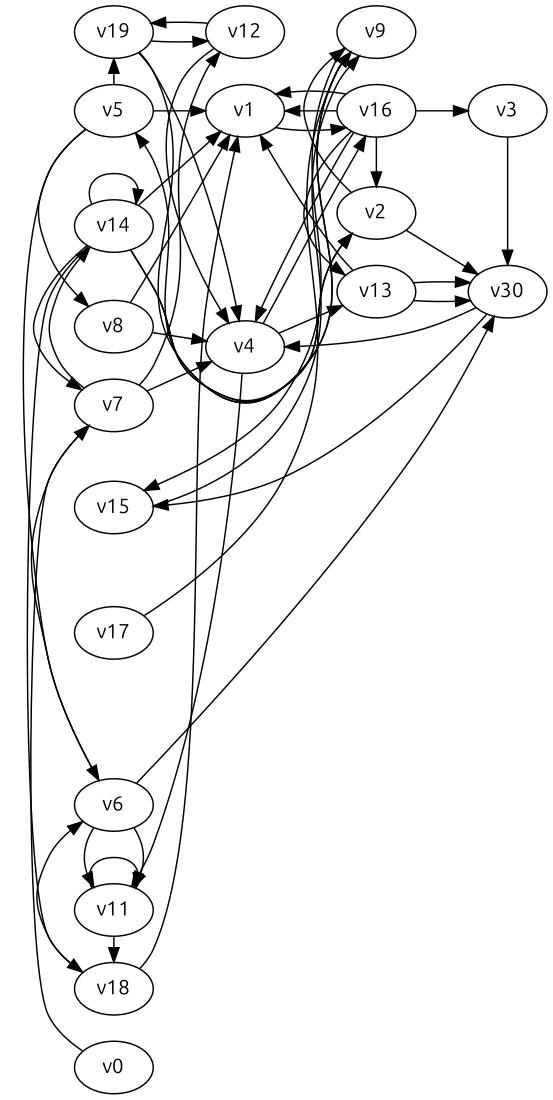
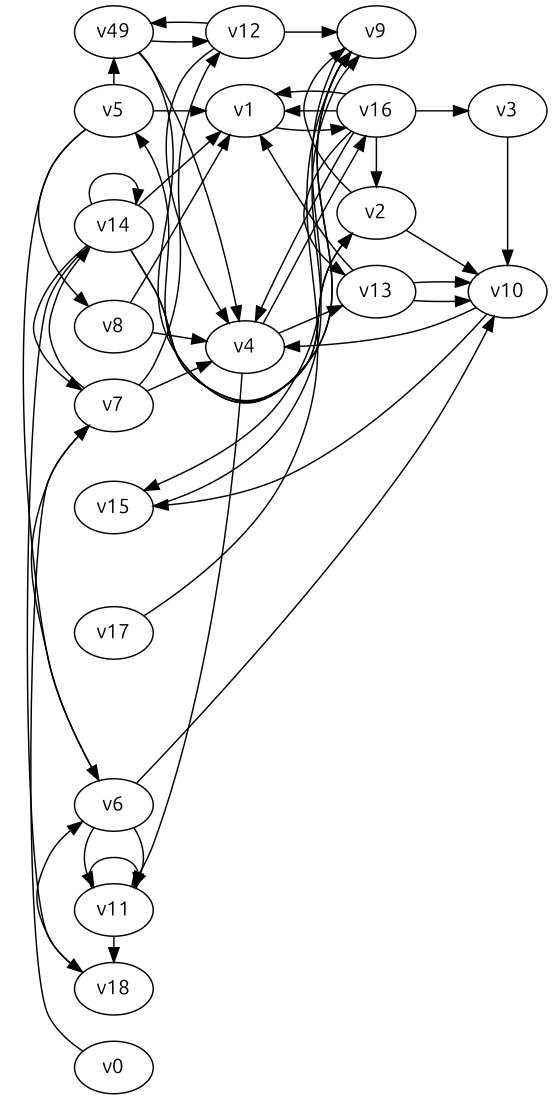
node "v19": label "v19" -> "v49"
edge "v12" -> "v9": added
node "v30": label "v30" -> "v10"
edge "v18" -> "v1": removed
